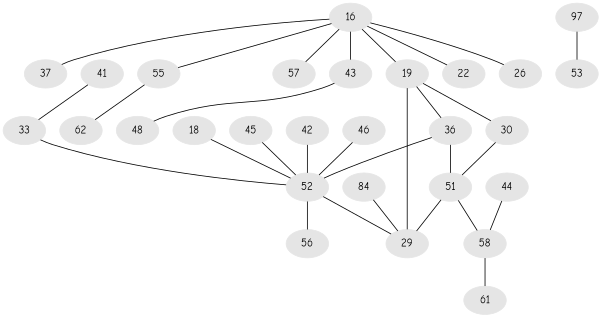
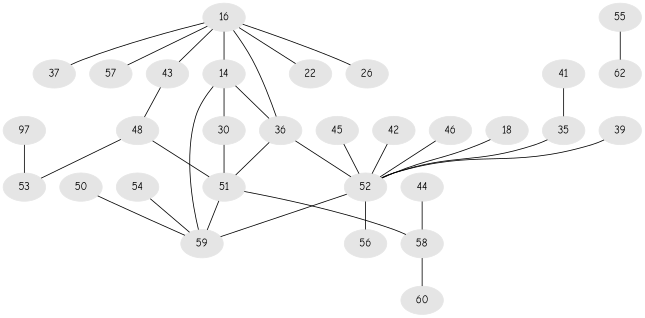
edge "16" -- "55": now "16" -- "36"
node "19": label "19" -> "14"
node "33": label "33" -> "35"
node "39": added
edge "48" -- "53": added
edge "48" -- "51": added
node "50": added
node "84": label "84" -> "54"
node "29": label "29" -> "59"
node "61": label "61" -> "60"
